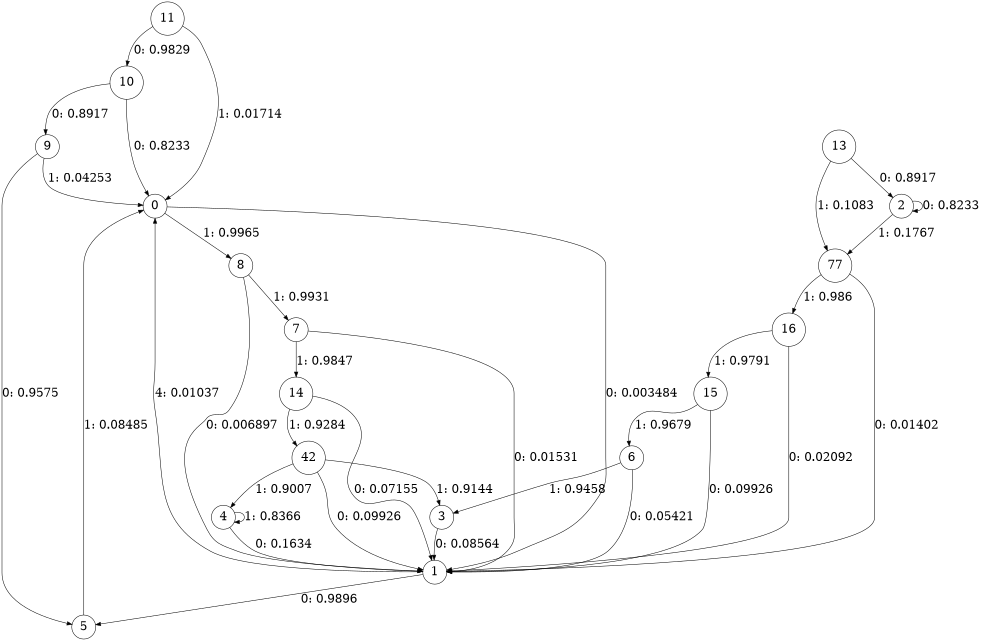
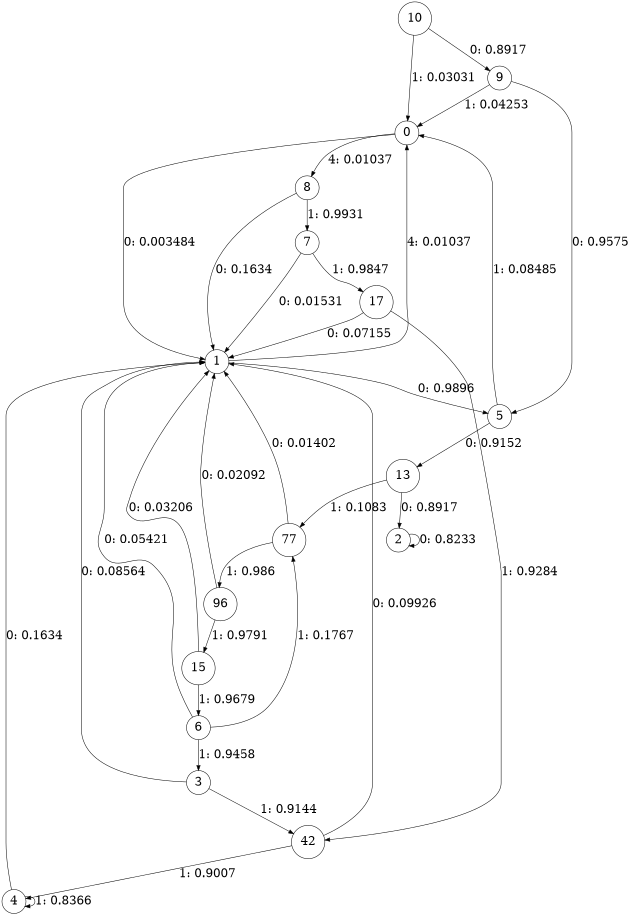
node "11": removed
edge "10" -> "0": label "0: 0.8233   " -> "1: 0.03031  "
edge "2" -> "77": now "6" -> "77"
edge "0" -> "8": label "1: 0.9965   " -> "4: 0.01037  "
node "16": label "16" -> "96"
node "14": label "14" -> "17"
edge "8" -> "1": label "0: 0.006897  " -> "0: 0.1634   "
edge "5" -> "13": added, label "0: 0.9152"
edge "42" -> "3": reversed
edge "15" -> "1": label "0: 0.09926  " -> "0: 0.03206  "
